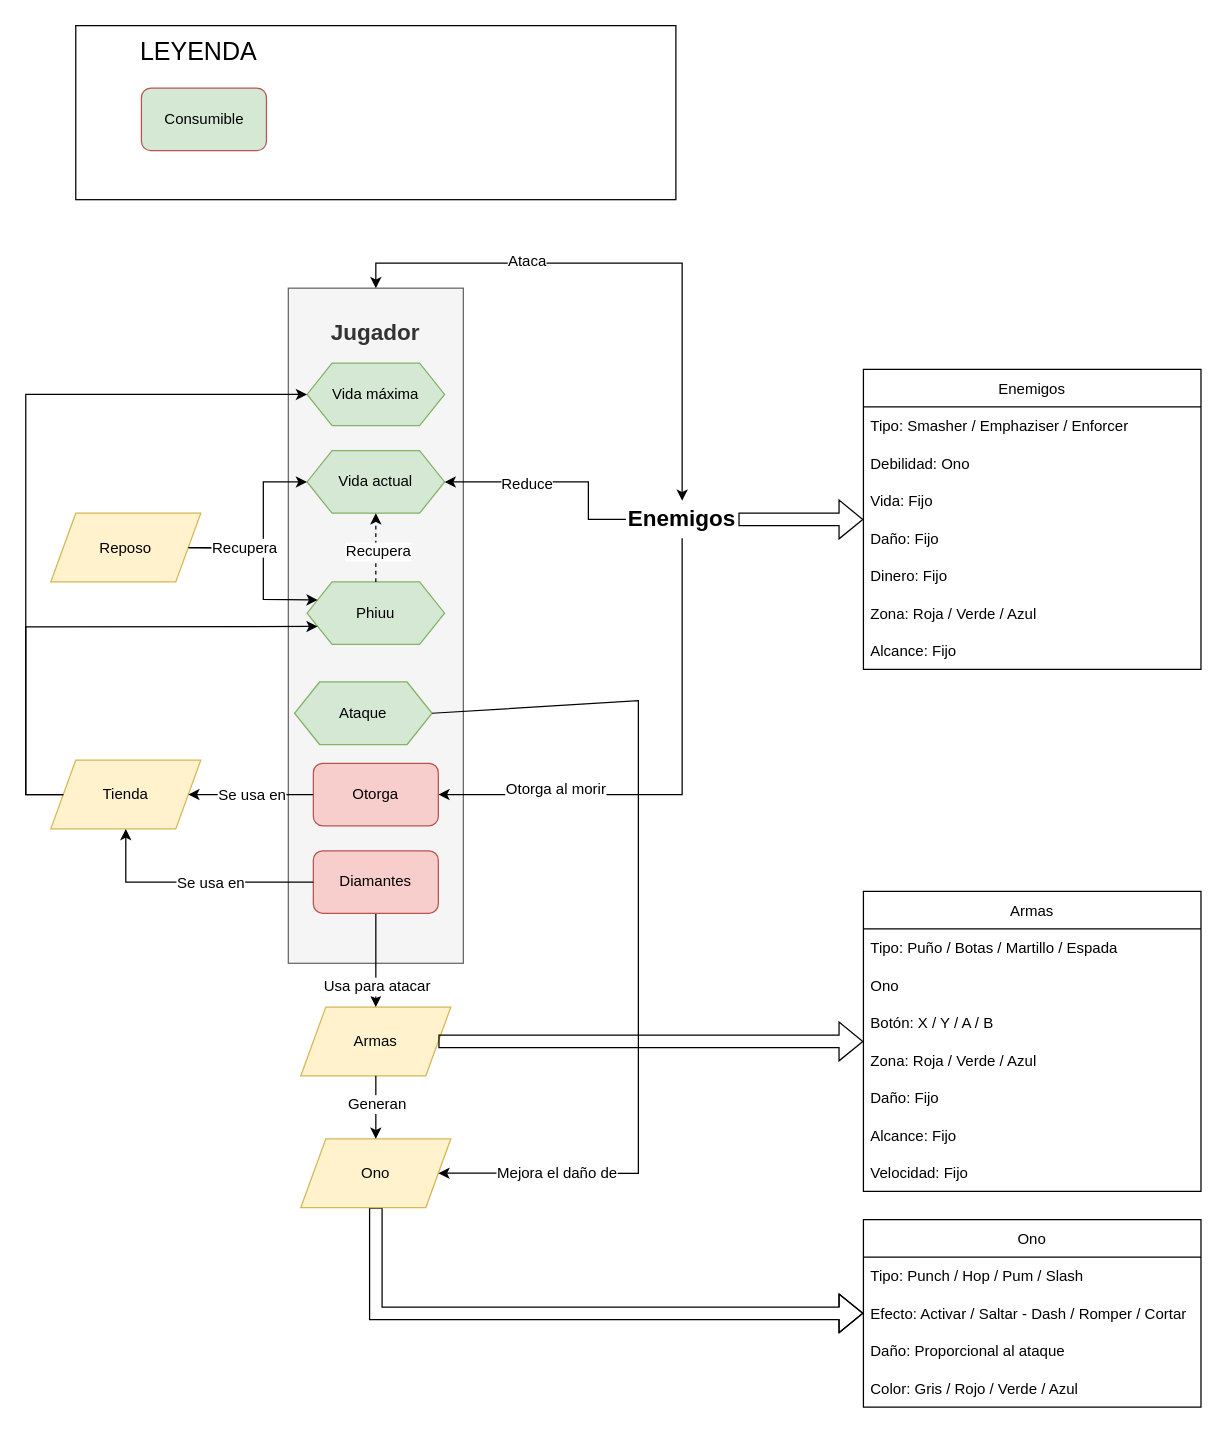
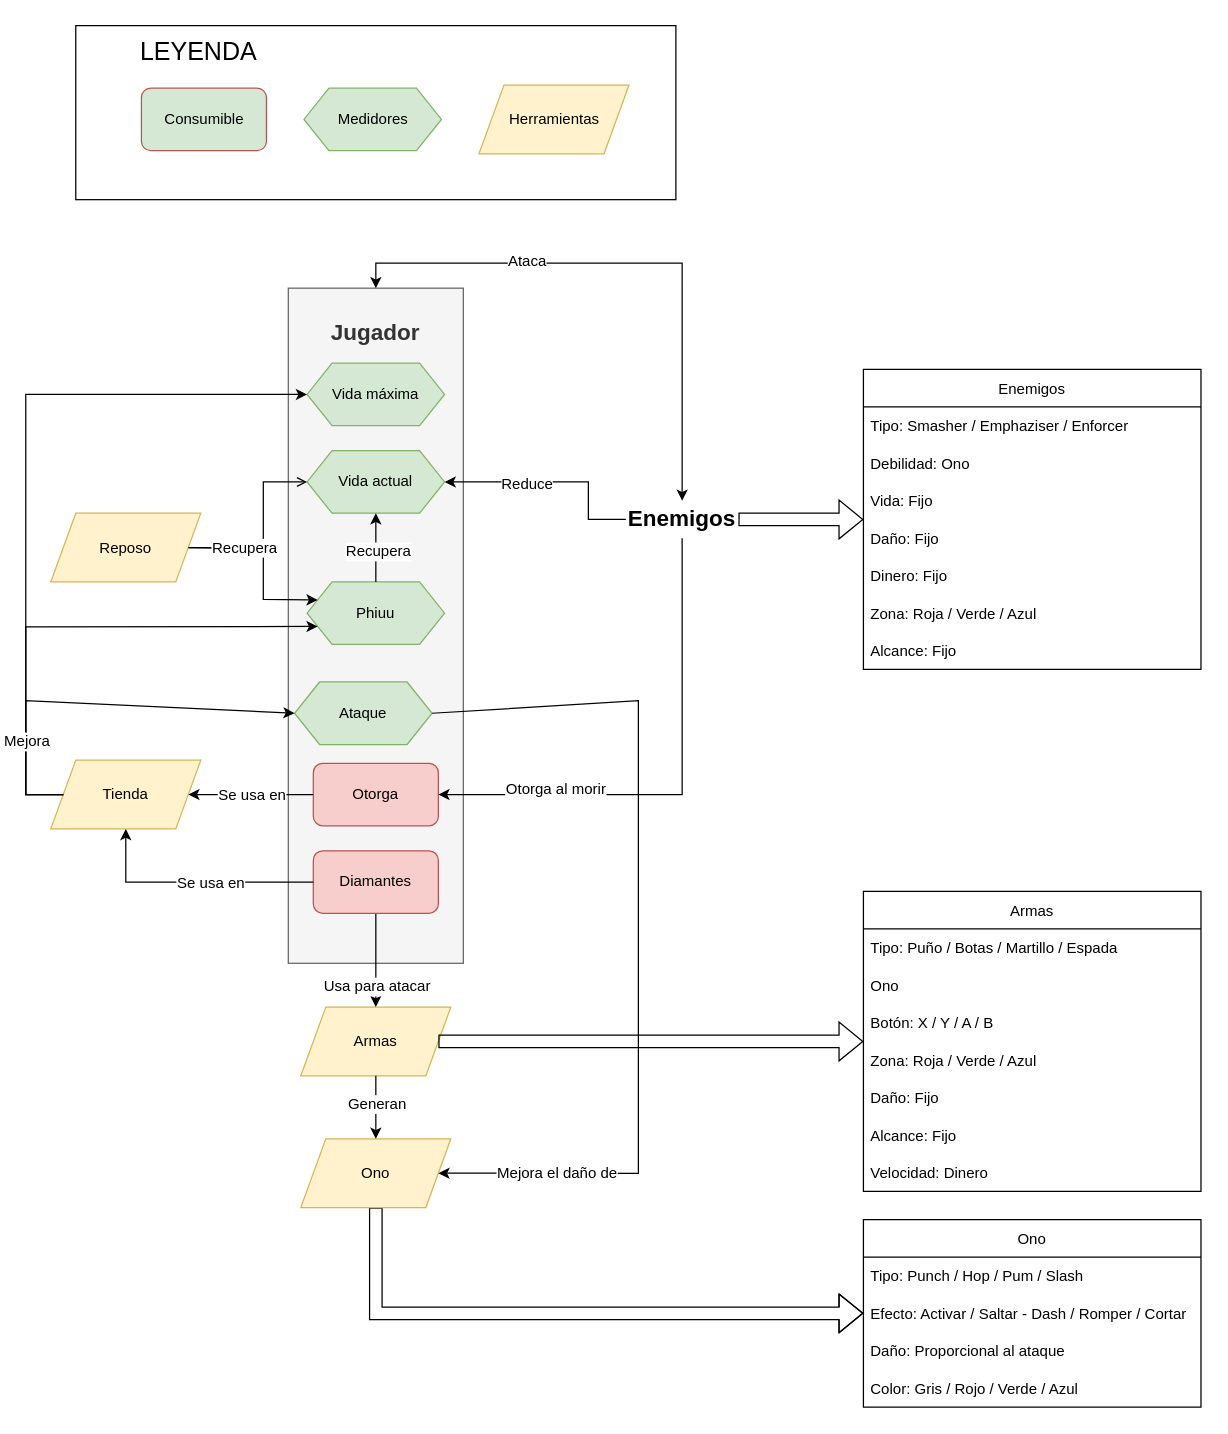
node "Medidores": added
node "Herramientas": added
edge "Reposo" -> "Vida actual": arrowhead classic -> open
edge "Phiuu" -> "Vida actual": style dashed -> solid
edge "Tienda" -> "Ataque": added, label "Mejora"
node "Velocidad: Fijo": label "Velocidad: Fijo" -> "Velocidad: Dinero"
